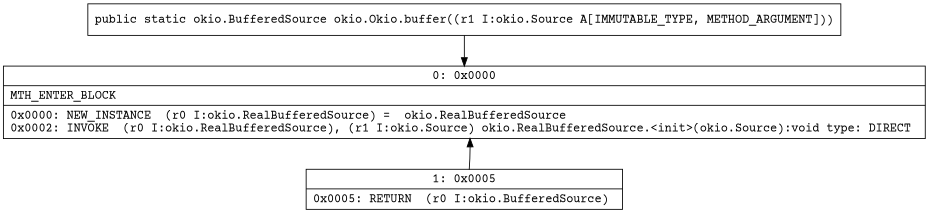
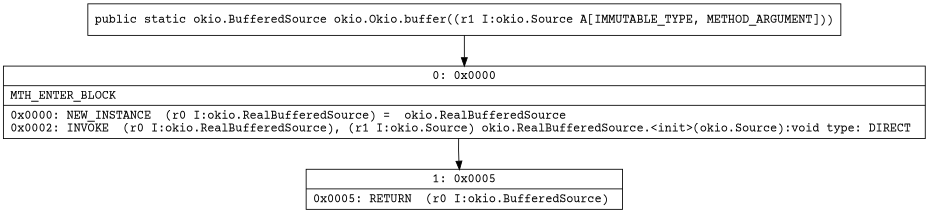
edge "1: 0x0005" -> "0: 0x0000": reversed
